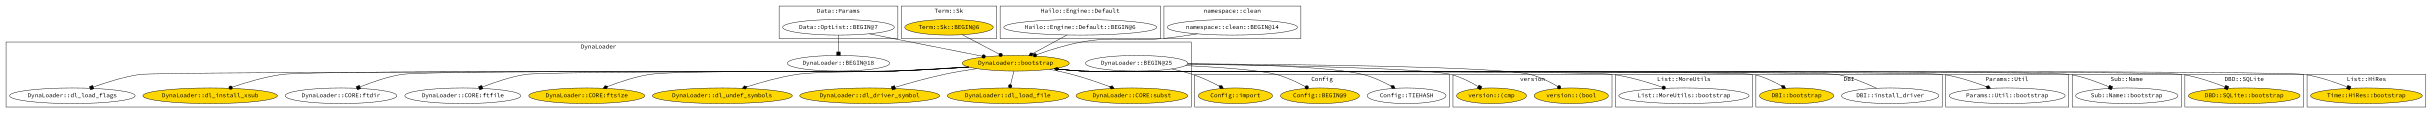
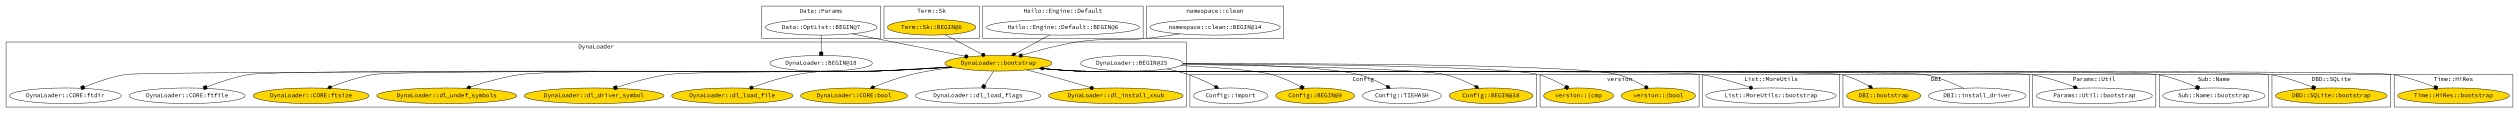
edge "DynaLoader::BEGIN@25" -> "Config::BEGIN@9": arrowhead dot -> box
cluster "List::HiRes": label "List::HiRes" -> "Time::HiRes"
node "DynaLoader::CORE:subst": label "DynaLoader::CORE:subst" -> "DynaLoader::CORE:bool"
node "Config::import": fillcolor gold -> white
node "Config::BEGIN@38": added
